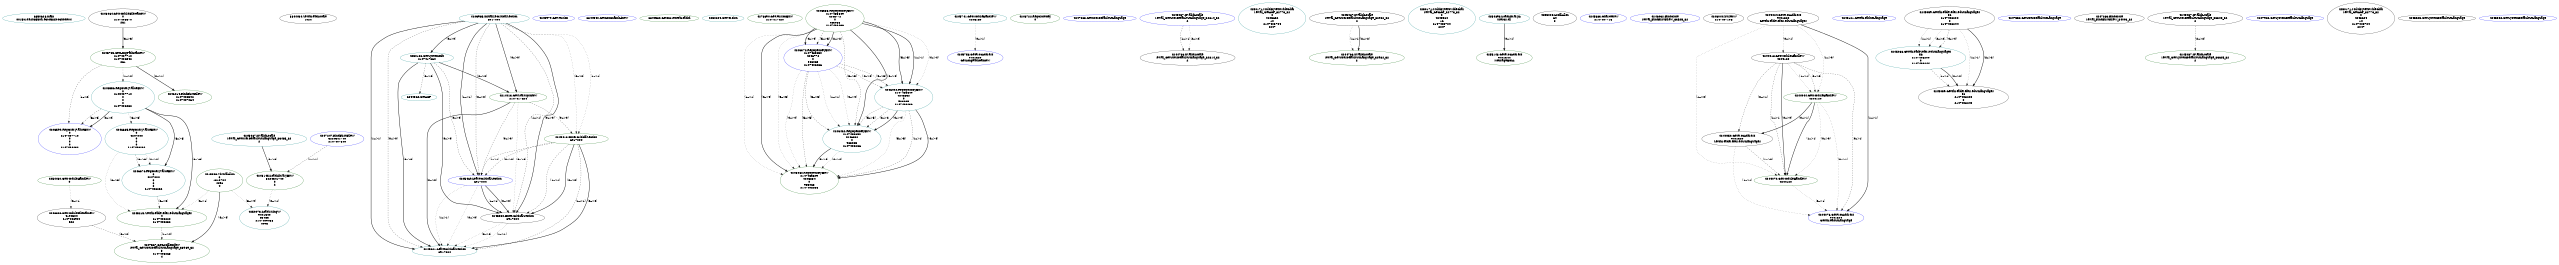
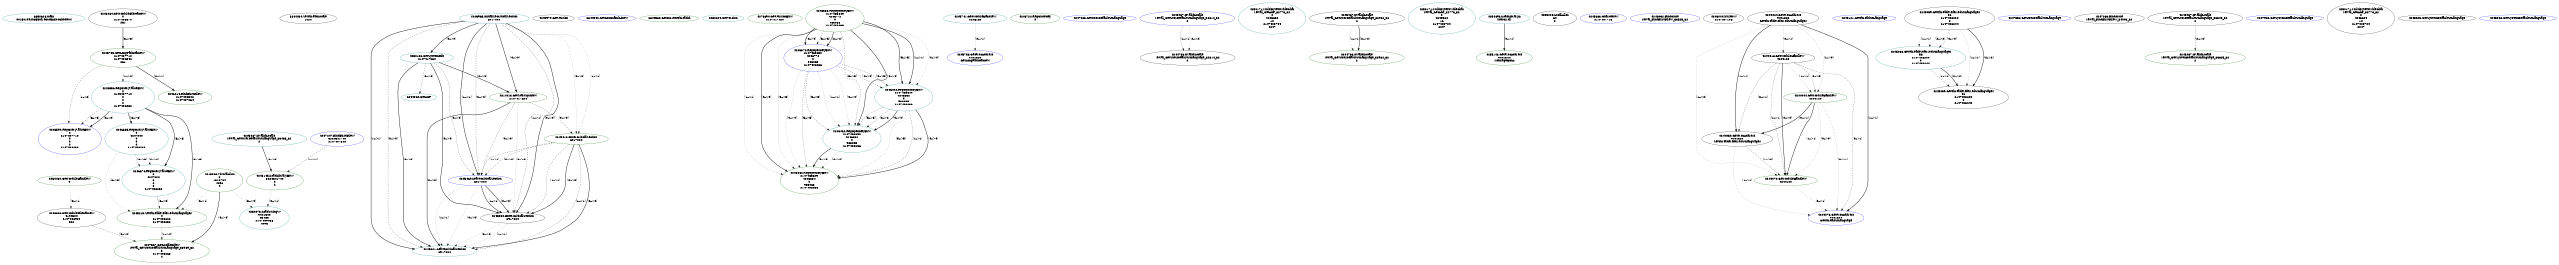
node "4243979.GetVersion": color blue -> black
edge "4244024.GetProcAddress 9441320 GetThreadPreferredUILanguages" -> "4244050.GetProcAddress 9441320 SetThreadPreferredUILanguages": added, label "(1-->1)"
edge "4246556.RegQueryValueExW 0 2140407710 0 0 0 2147408232" -> "4246635.RegQueryValueExW 0 4247000 0 0 0 2147408232": style dotted -> bold
